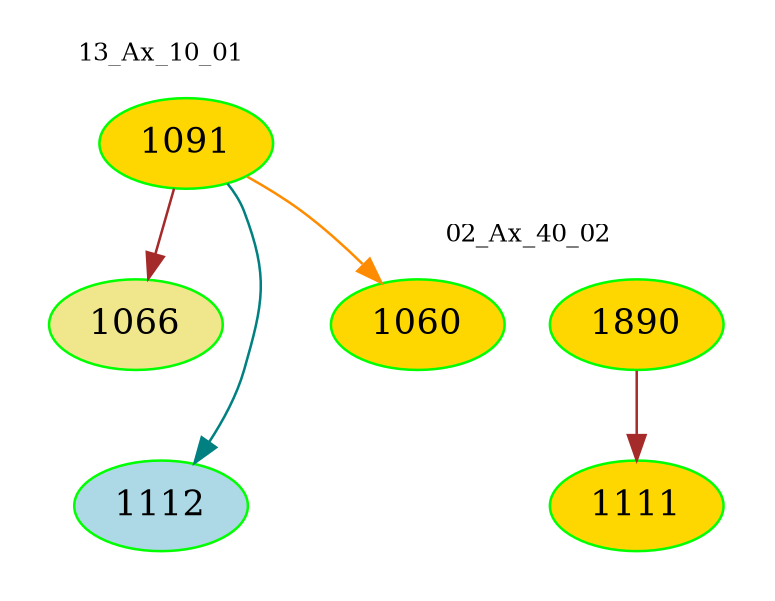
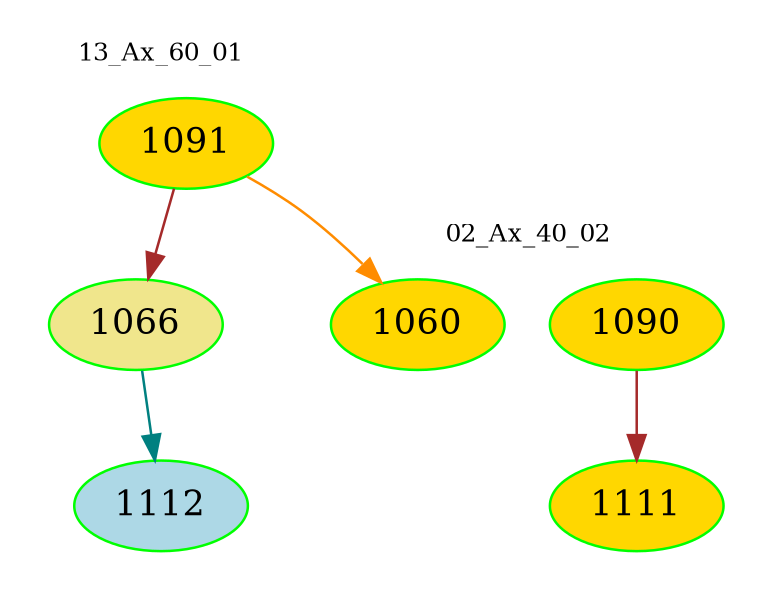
cluster "13_Ax_10_01": label "13_Ax_10_01" -> "13_Ax_60_01"
edge "1091" -> "1112": now "1066" -> "1112"
node "1890": label "1890" -> "1090"
